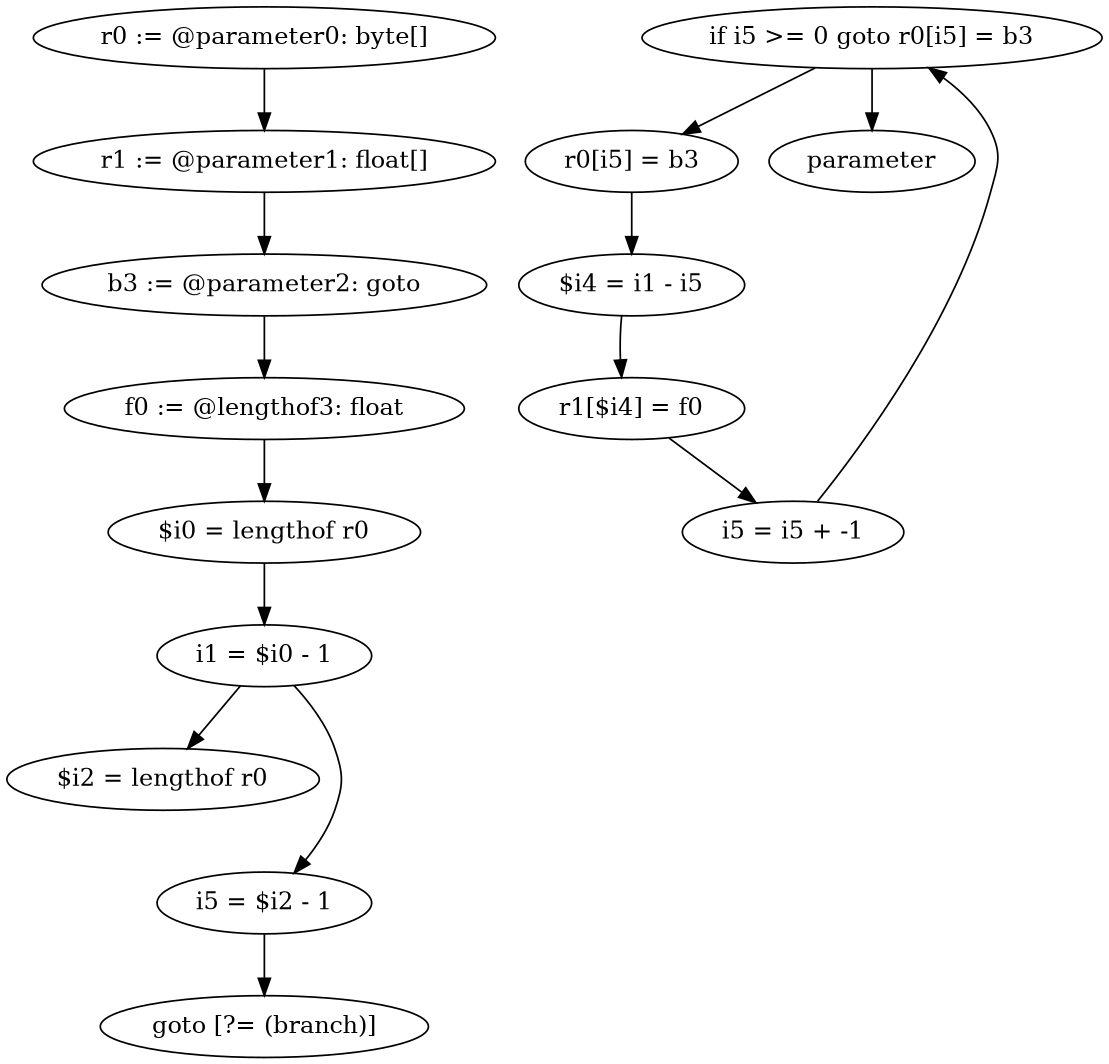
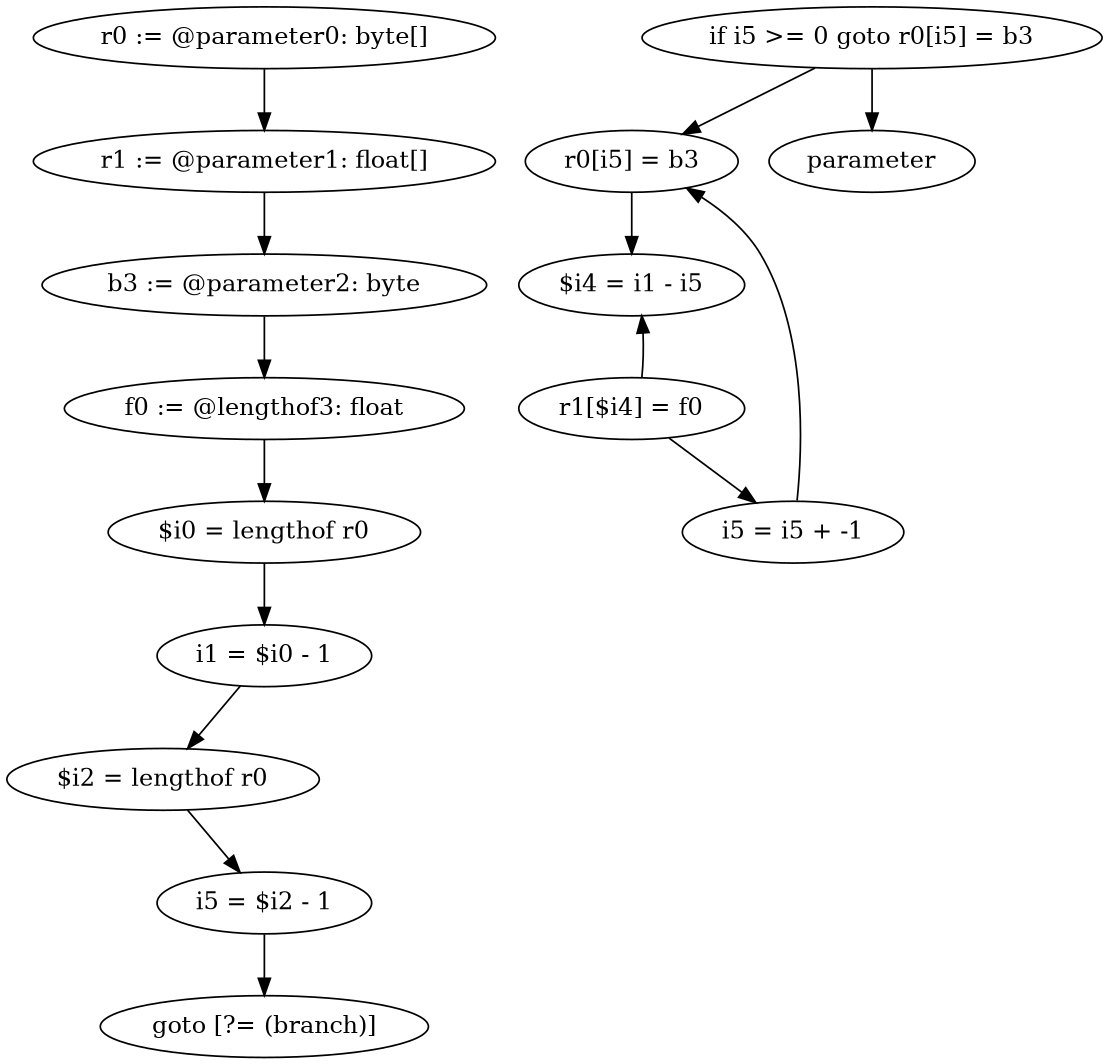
node "b3 := @parameter2: goto": label "b3 := @parameter2: goto" -> "b3 := @parameter2: byte"
edge "i5 = i5 + -1" -> "if i5 >= 0 goto r0[i5] = b3": now "i5 = i5 + -1" -> "r0[i5] = b3"
edge "$i4 = i1 - i5" -> "r1[$i4] = f0": reversed
edge "i1 = $i0 - 1" -> "i5 = $i2 - 1": now "$i2 = lengthof r0" -> "i5 = $i2 - 1"
